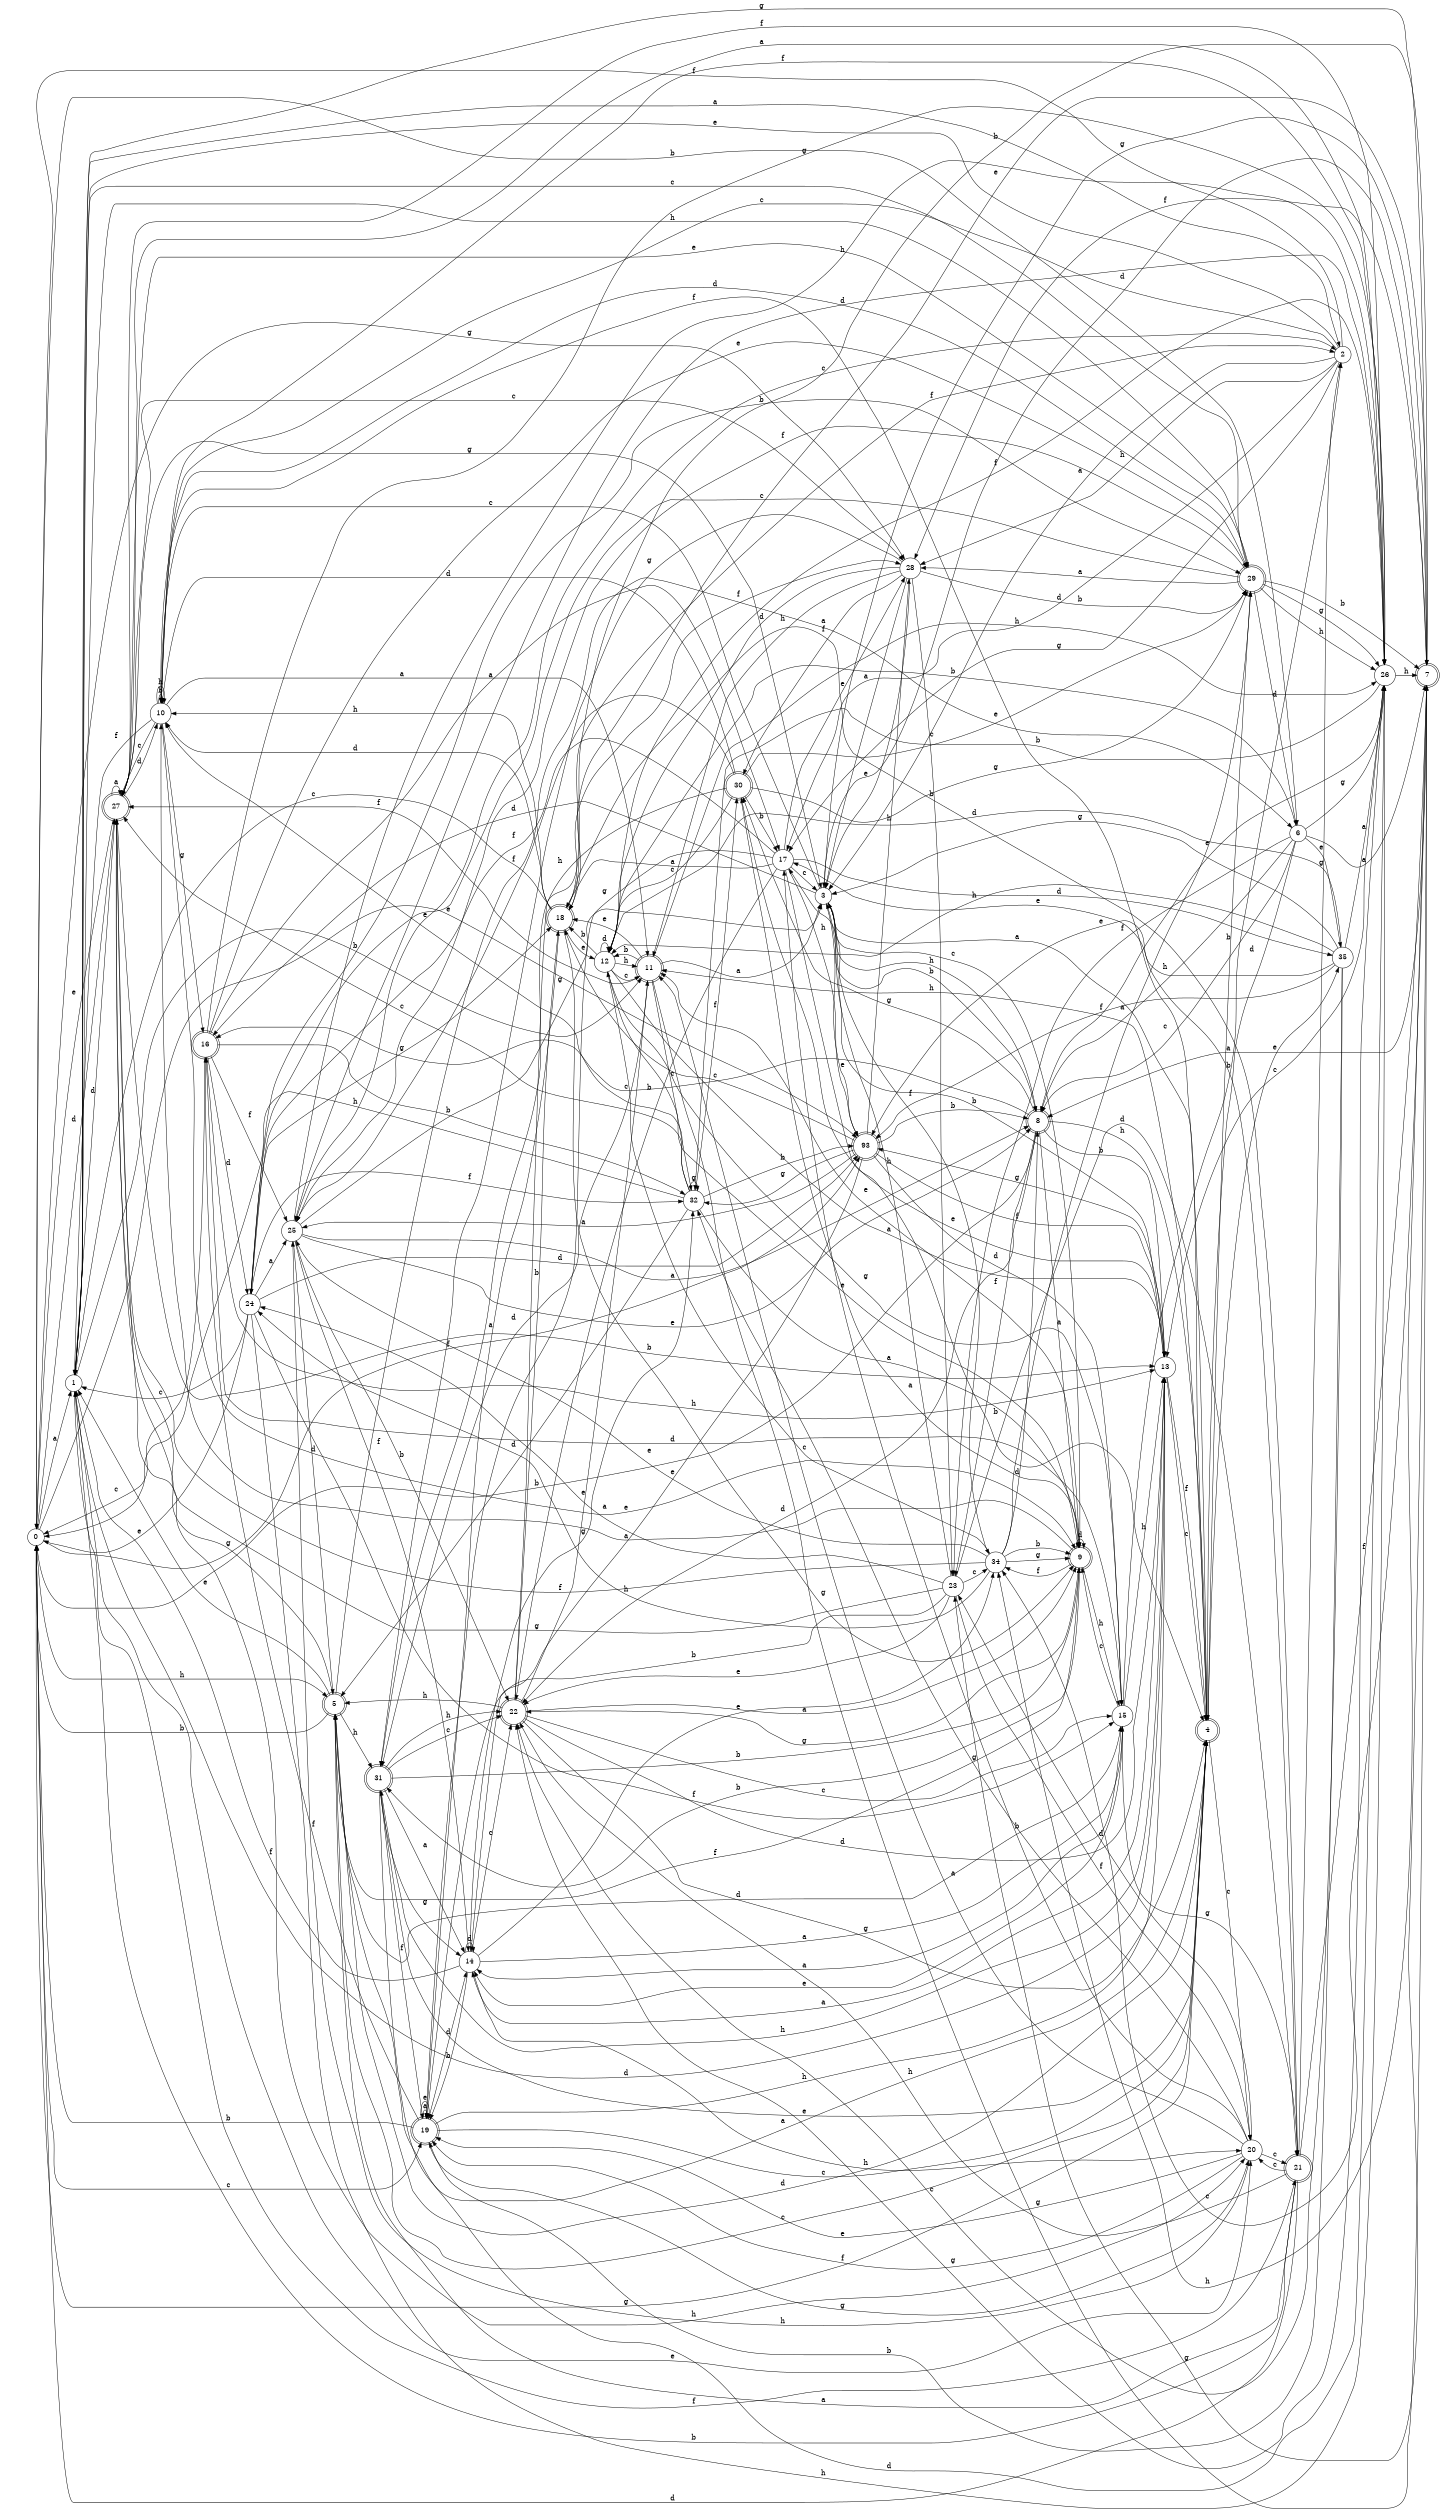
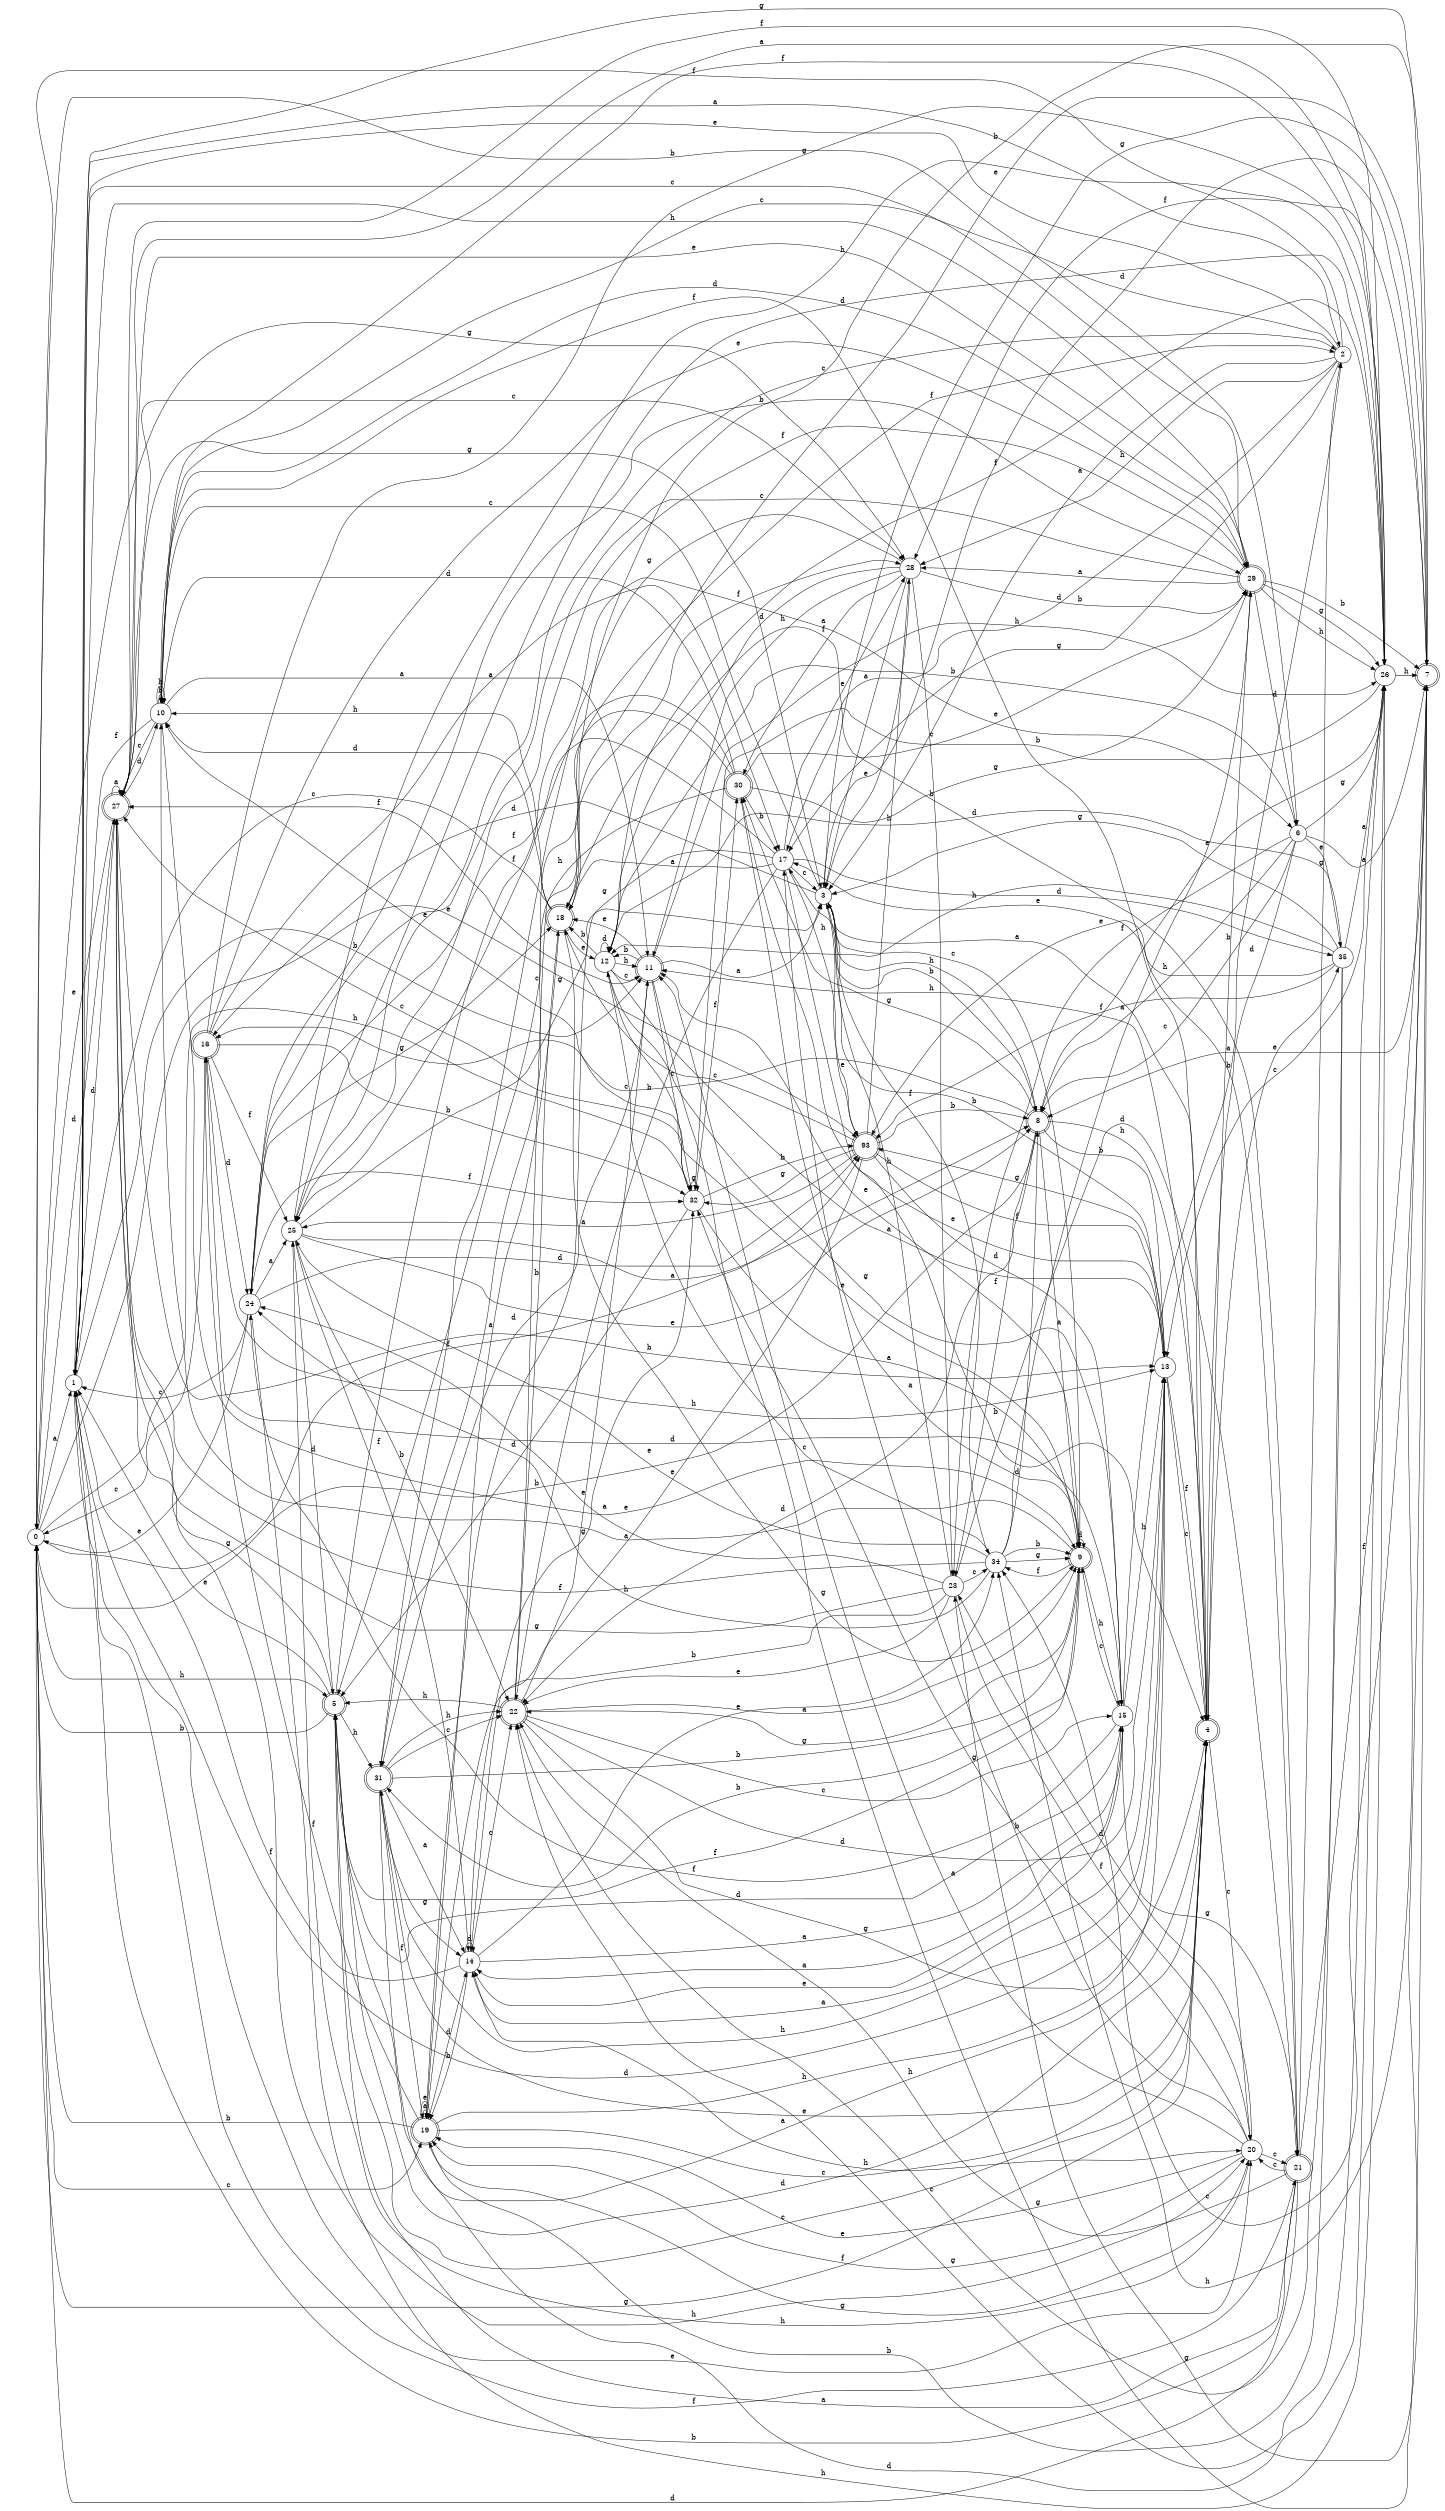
edge "10" -> "16": removed, label "g"
edge "30" -> "12": now "30" -> "5"
edge "32" -> "0": reversed
edge "24" -> "15": reversed
